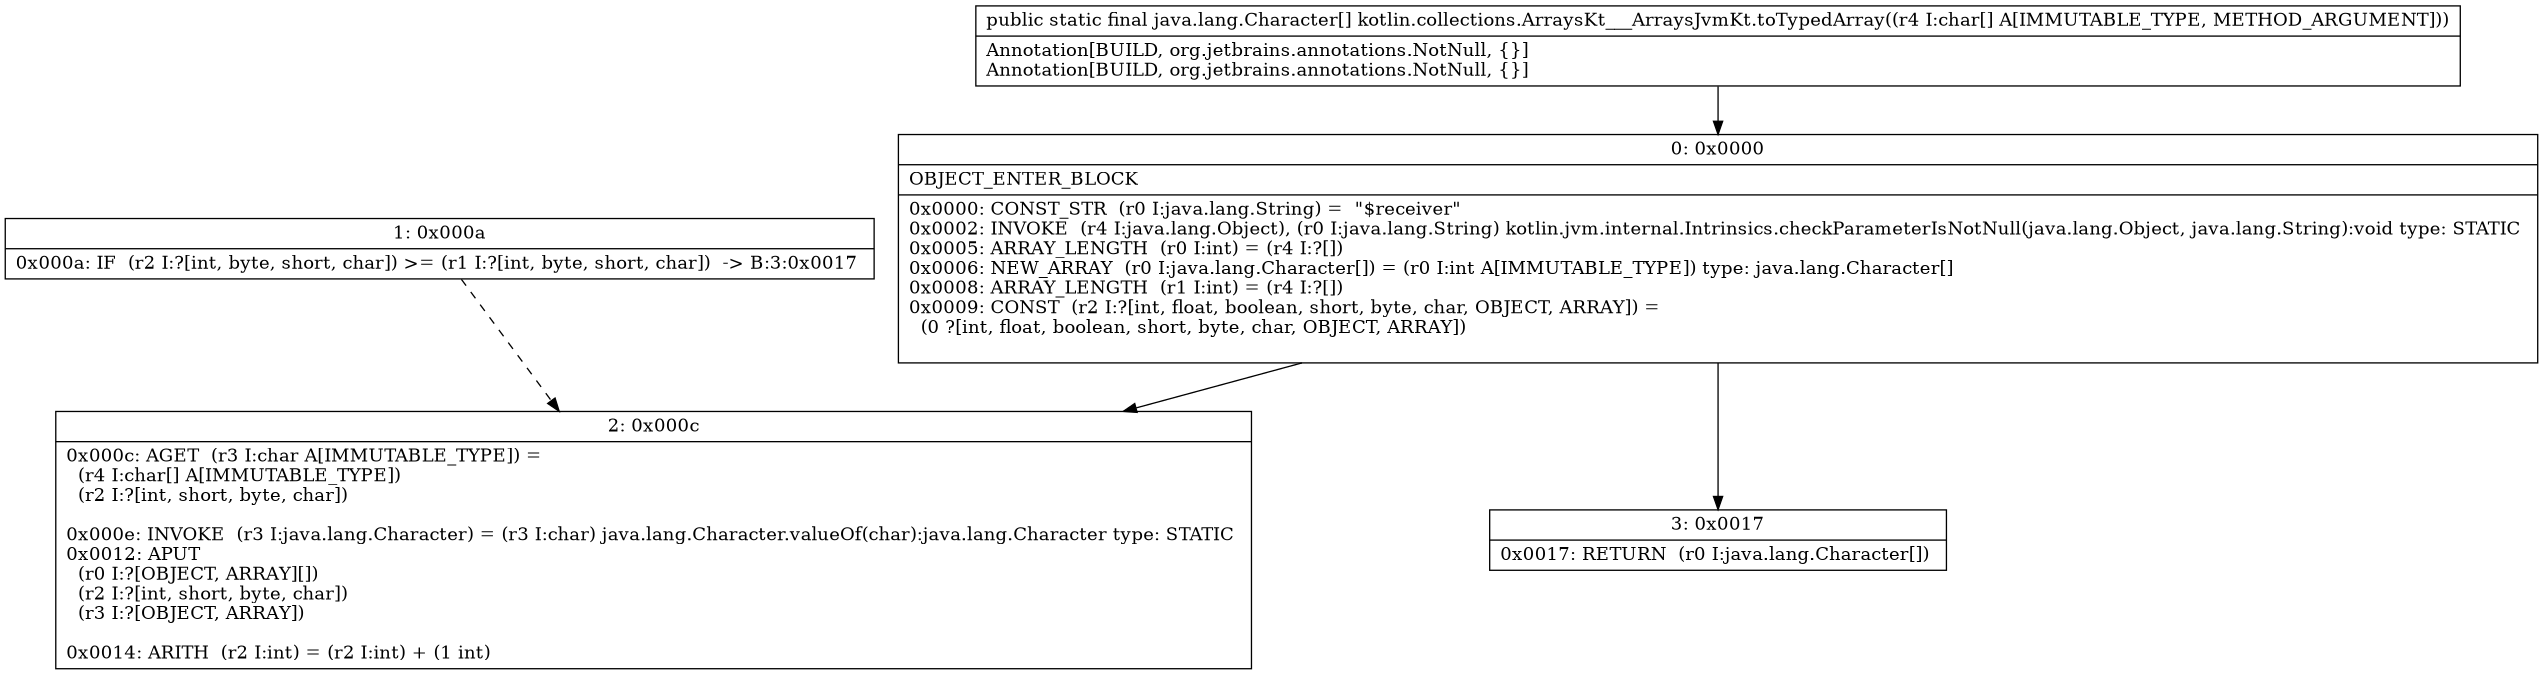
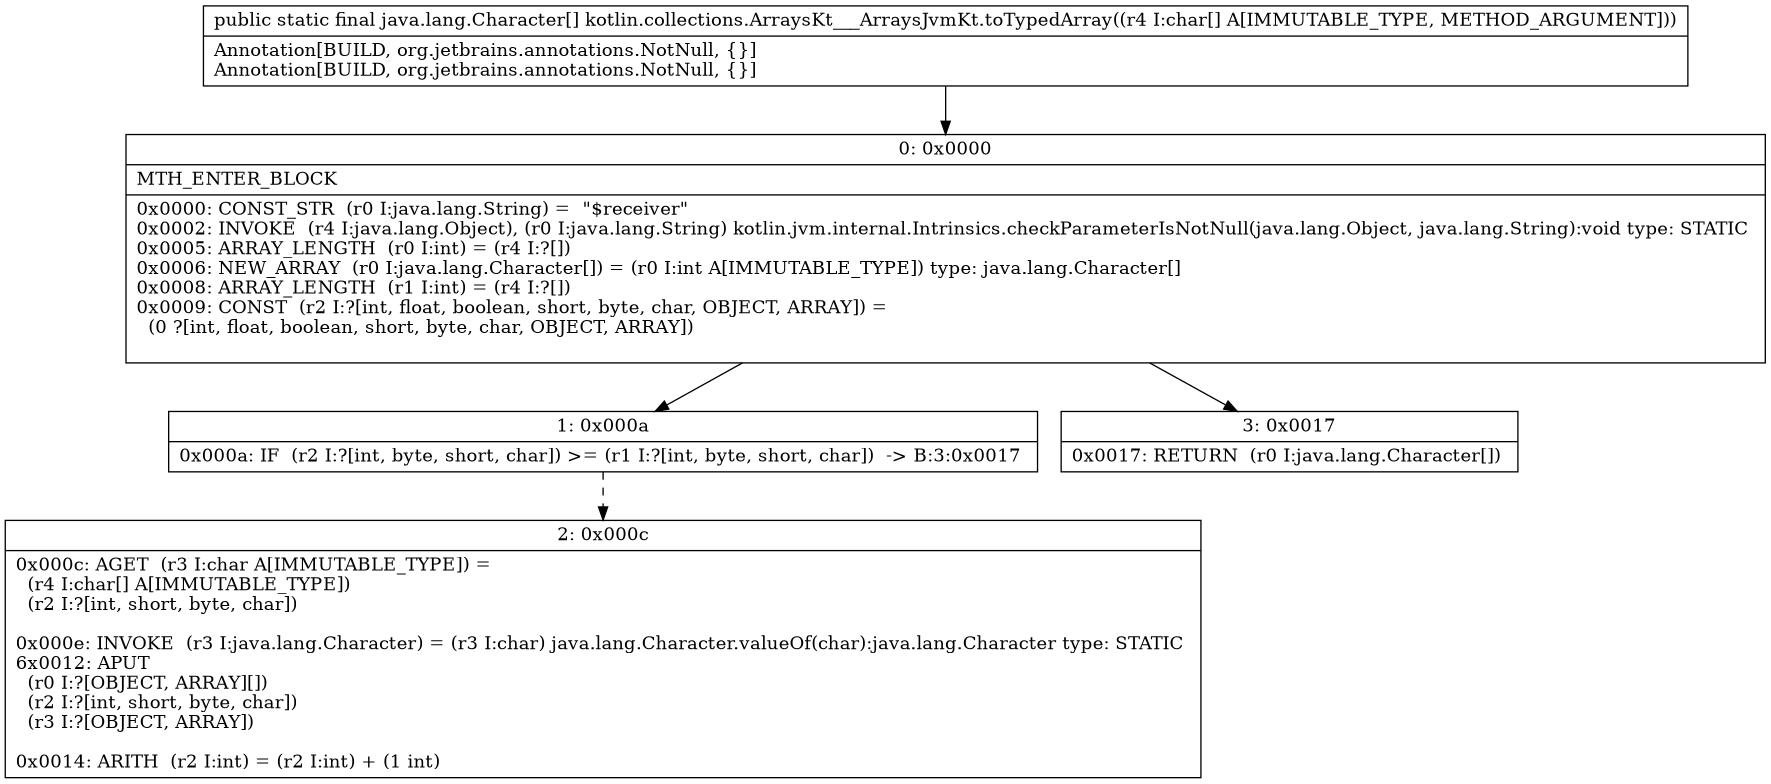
node "0: 0x0000": text "OBJECT_ENTER_BLOCK" -> "MTH_ENTER_BLOCK"
edge "0: 0x0000" -> "2: 0x000c": now "0: 0x0000" -> "1: 0x000a"
node "2: 0x000c": text "0x0012: APUT" -> "6x0012: APUT"
